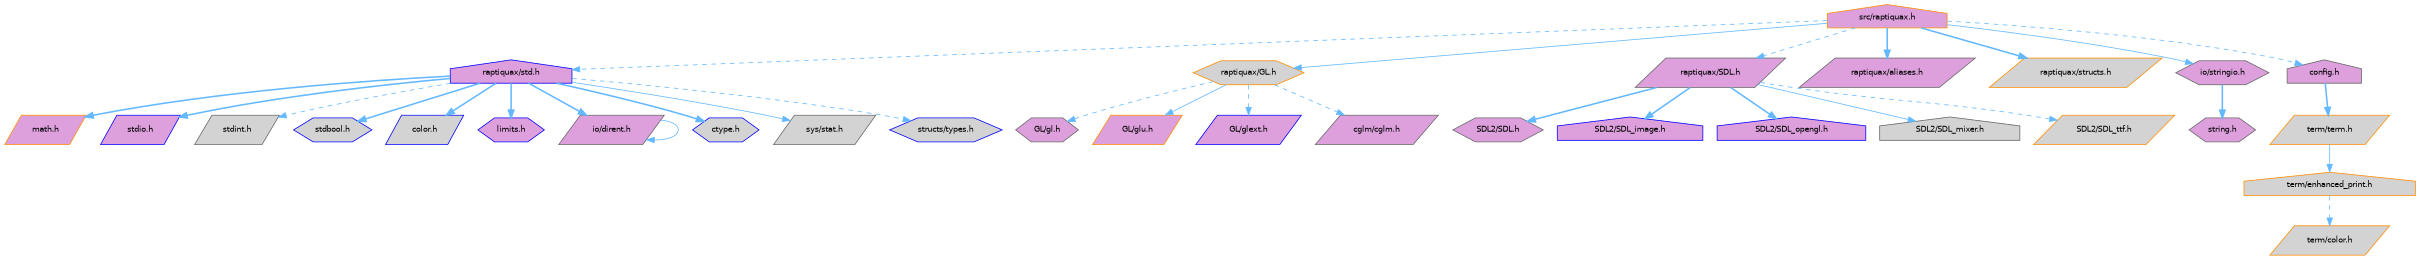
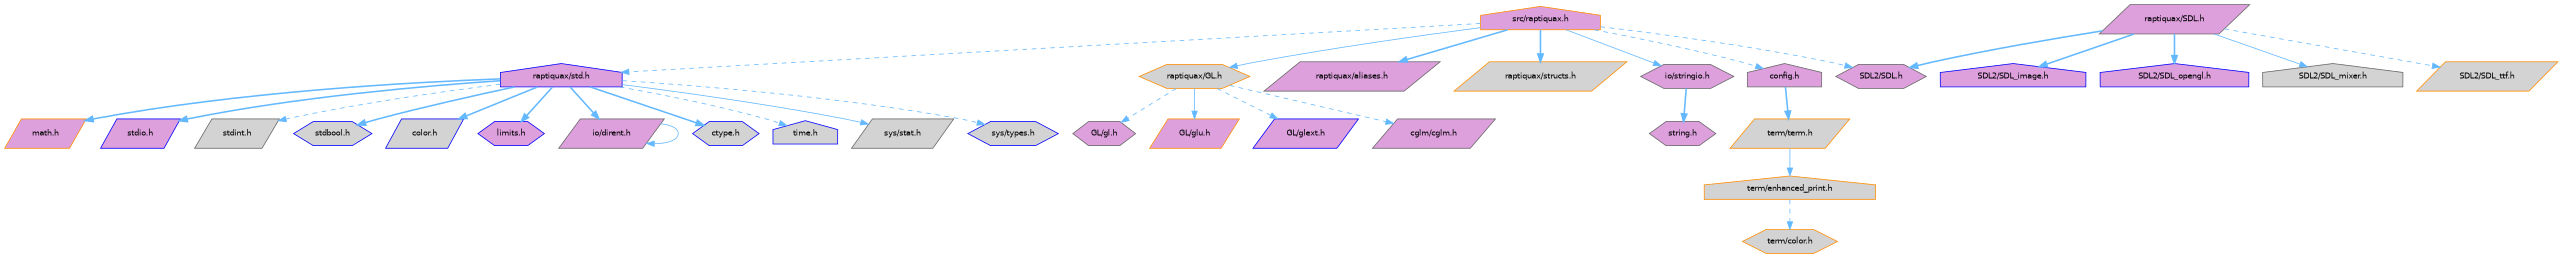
edge "src/raptiquax.h" -> "raptiquax/SDL.h": now "src/raptiquax.h" -> "SDL2/SDL.h"
node "structs/types.h": label "structs/types.h" -> "sys/types.h"
node "time.h": added
node "term/color.h": shape parallelogram -> hexagon
